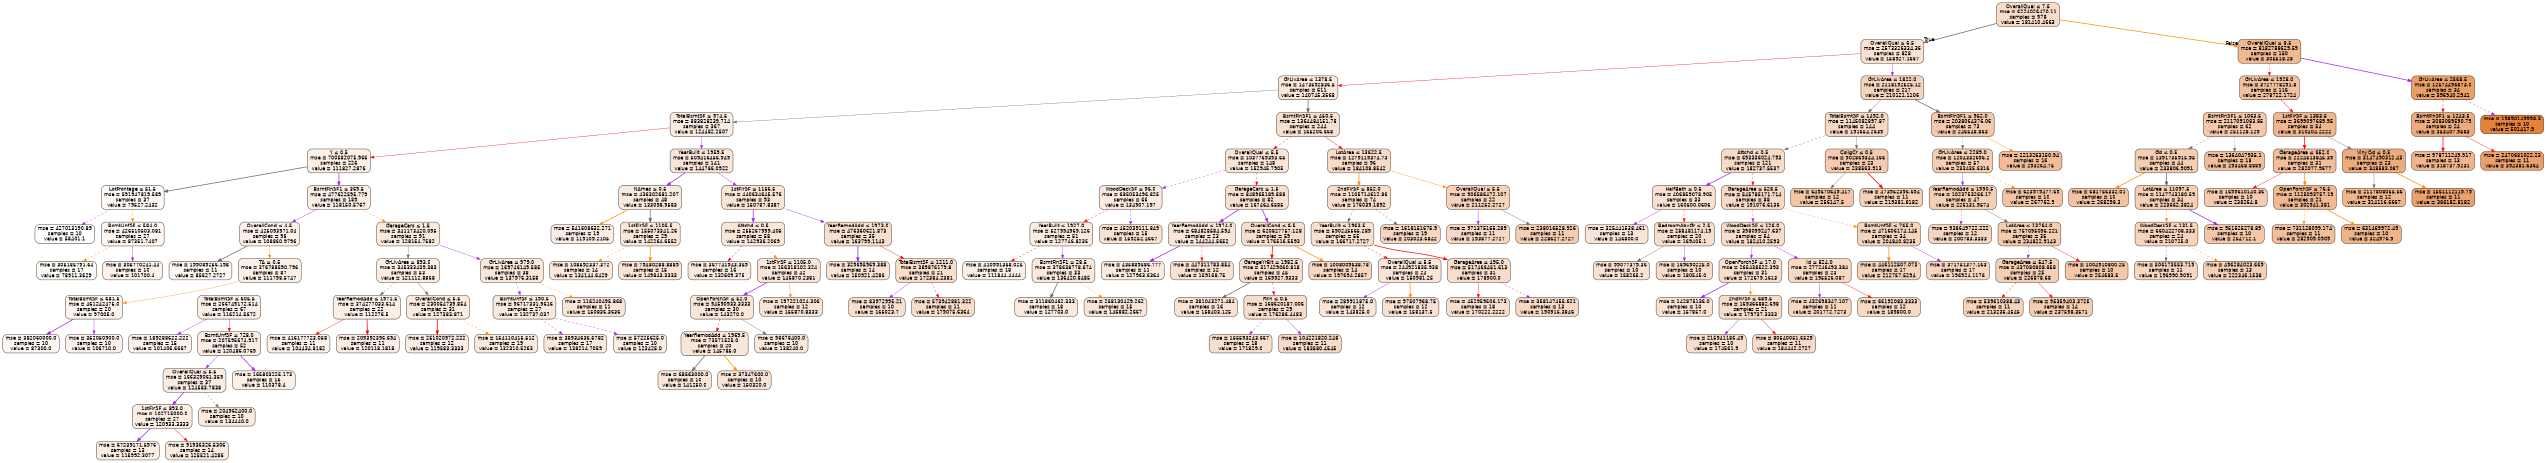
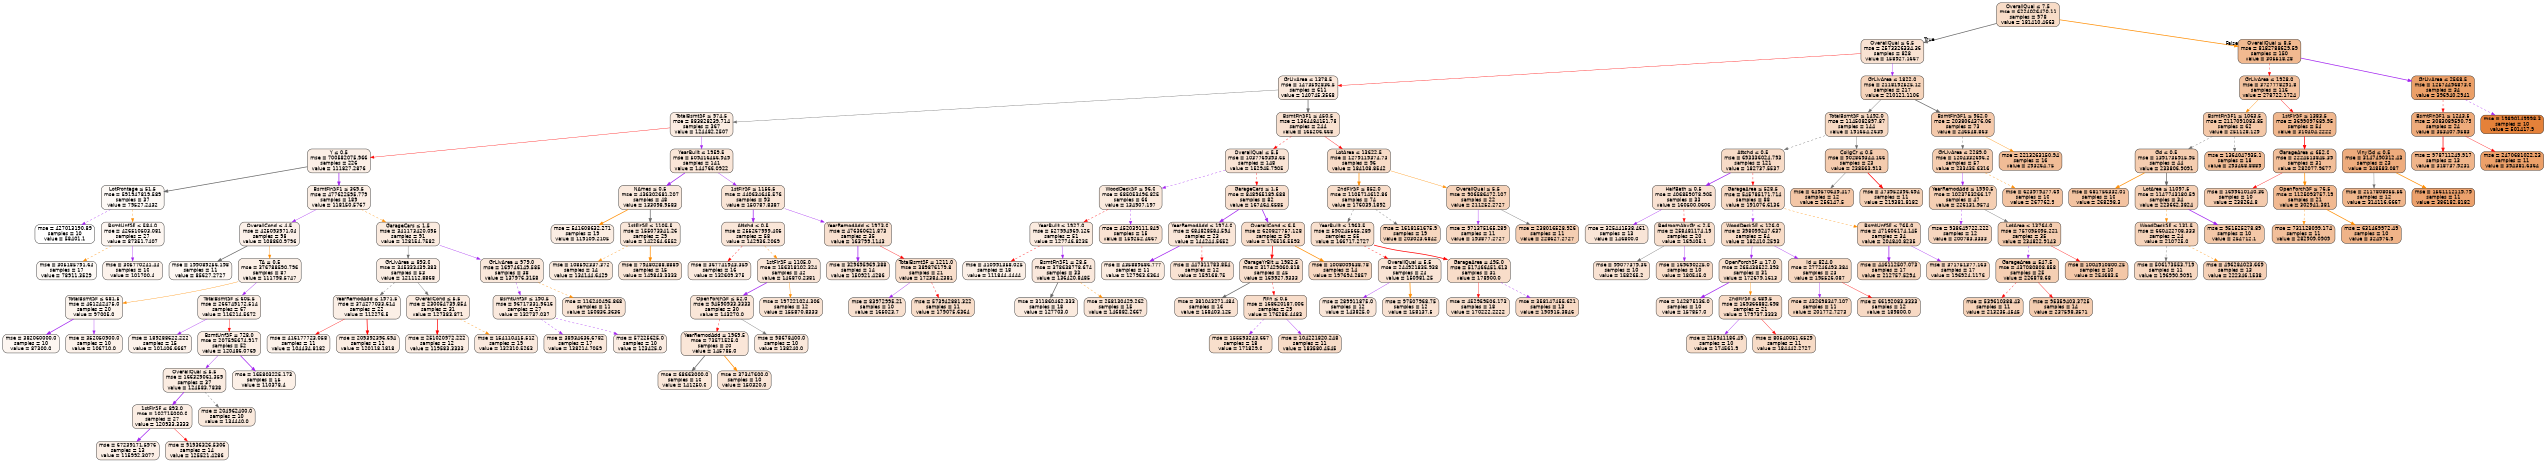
edge "GrLivArea ≤ 1928.0" -> "BsmtFinSF1 ≤ 1063.5": added
edge "1stFlrSF ≤ 1383.5" -> "VinylSd ≤ 0.5": removed
edge "BsmtUnfSF ≤ 765.0" -> "mse = 446112507.073": color darkorange -> purple
edge "TA ≤ 0.5" -> "TotalBsmtSF ≤ 605.5": added
